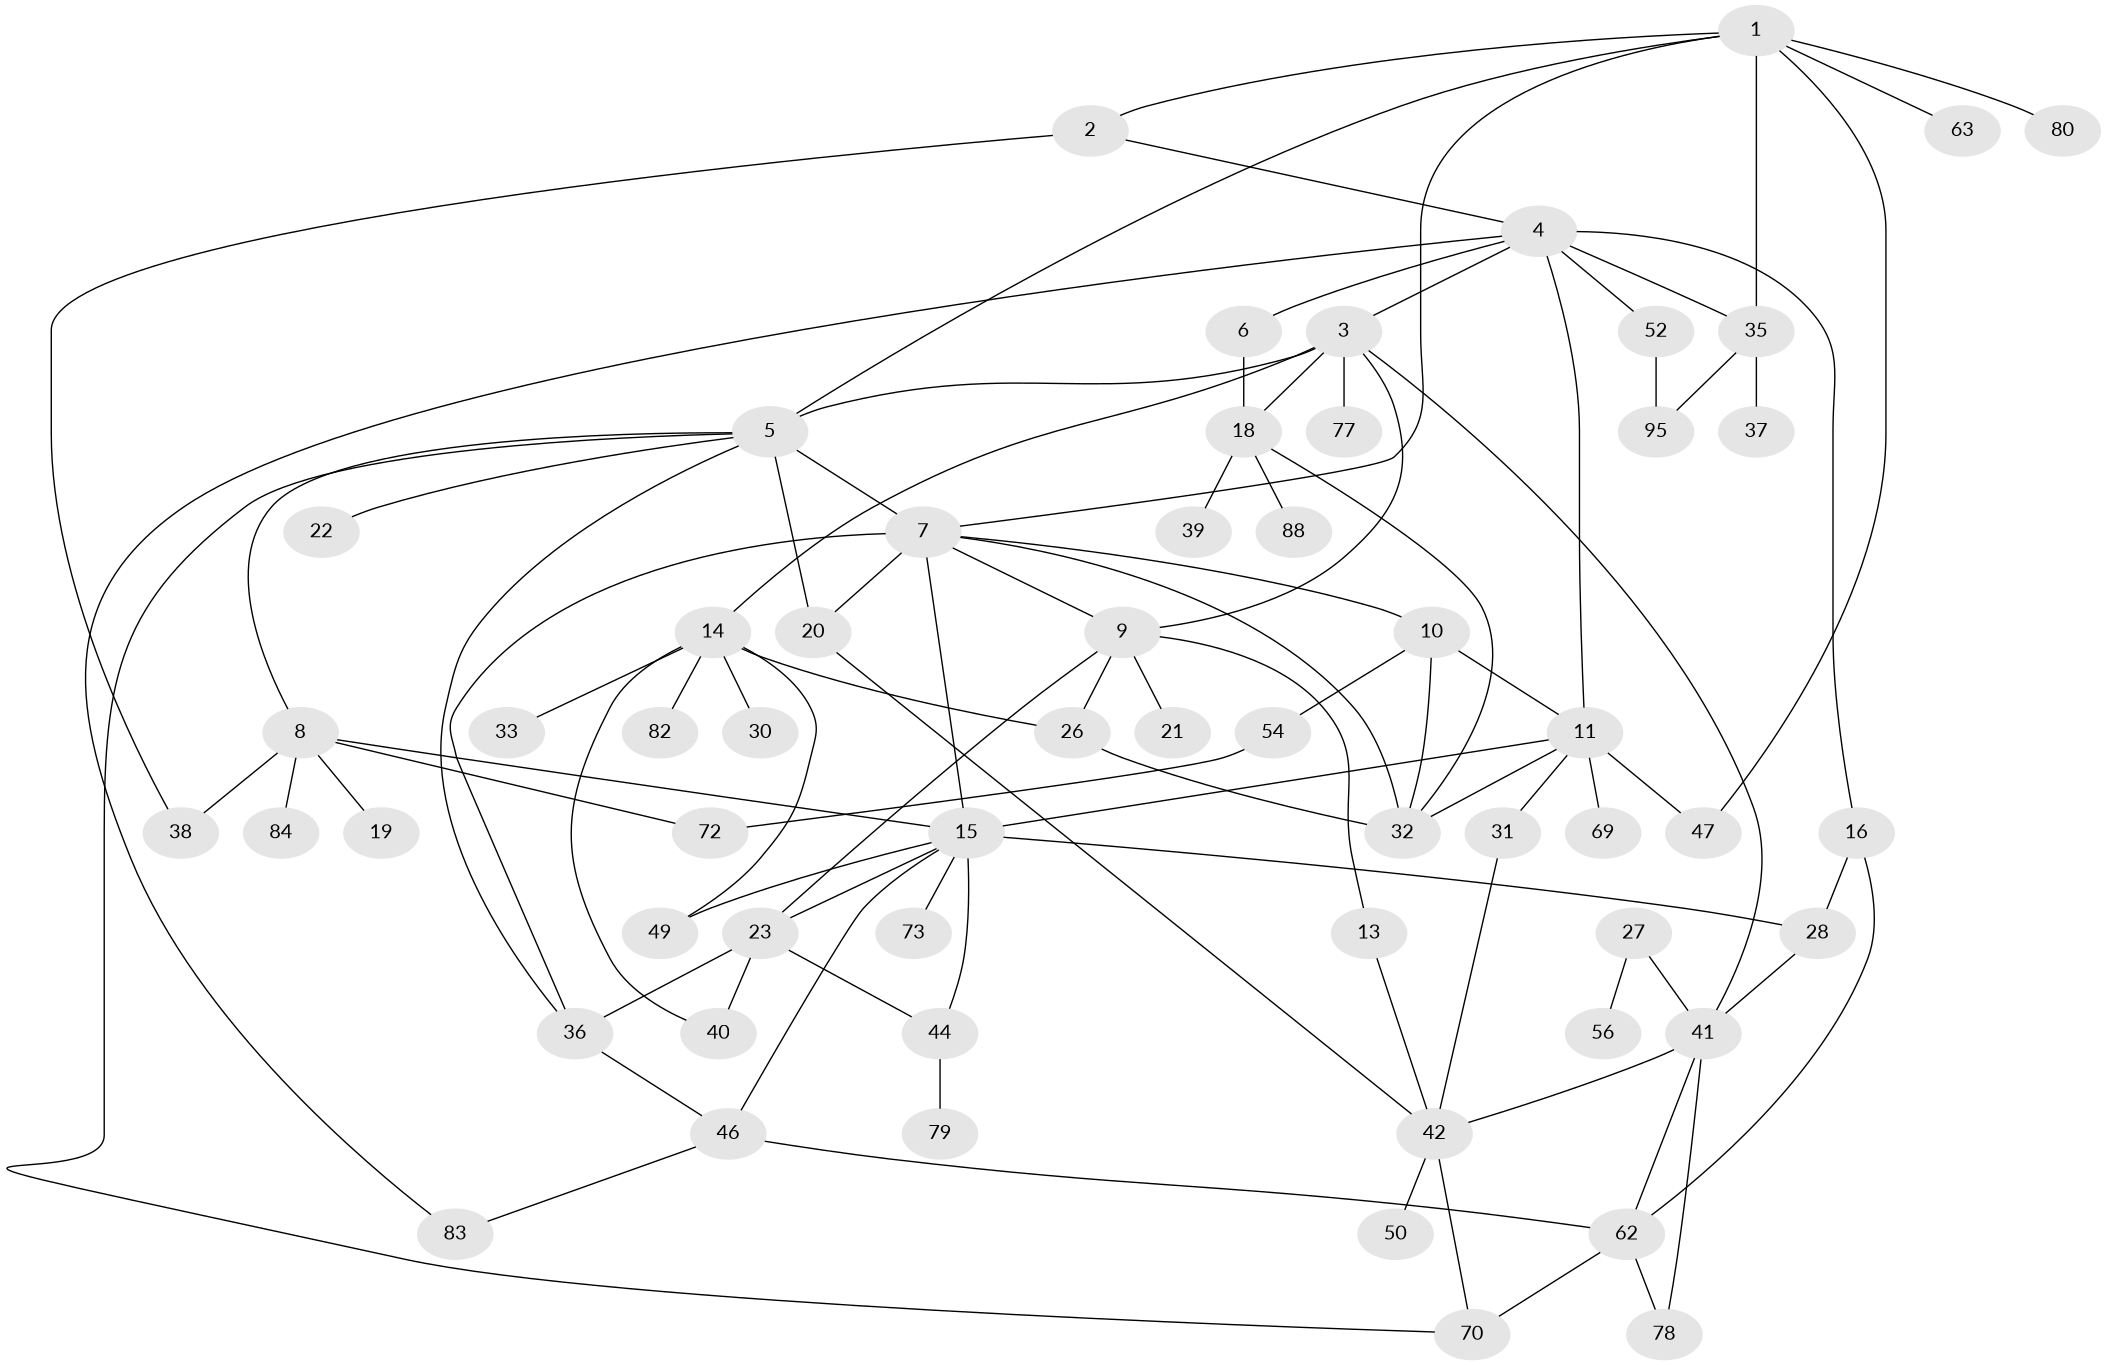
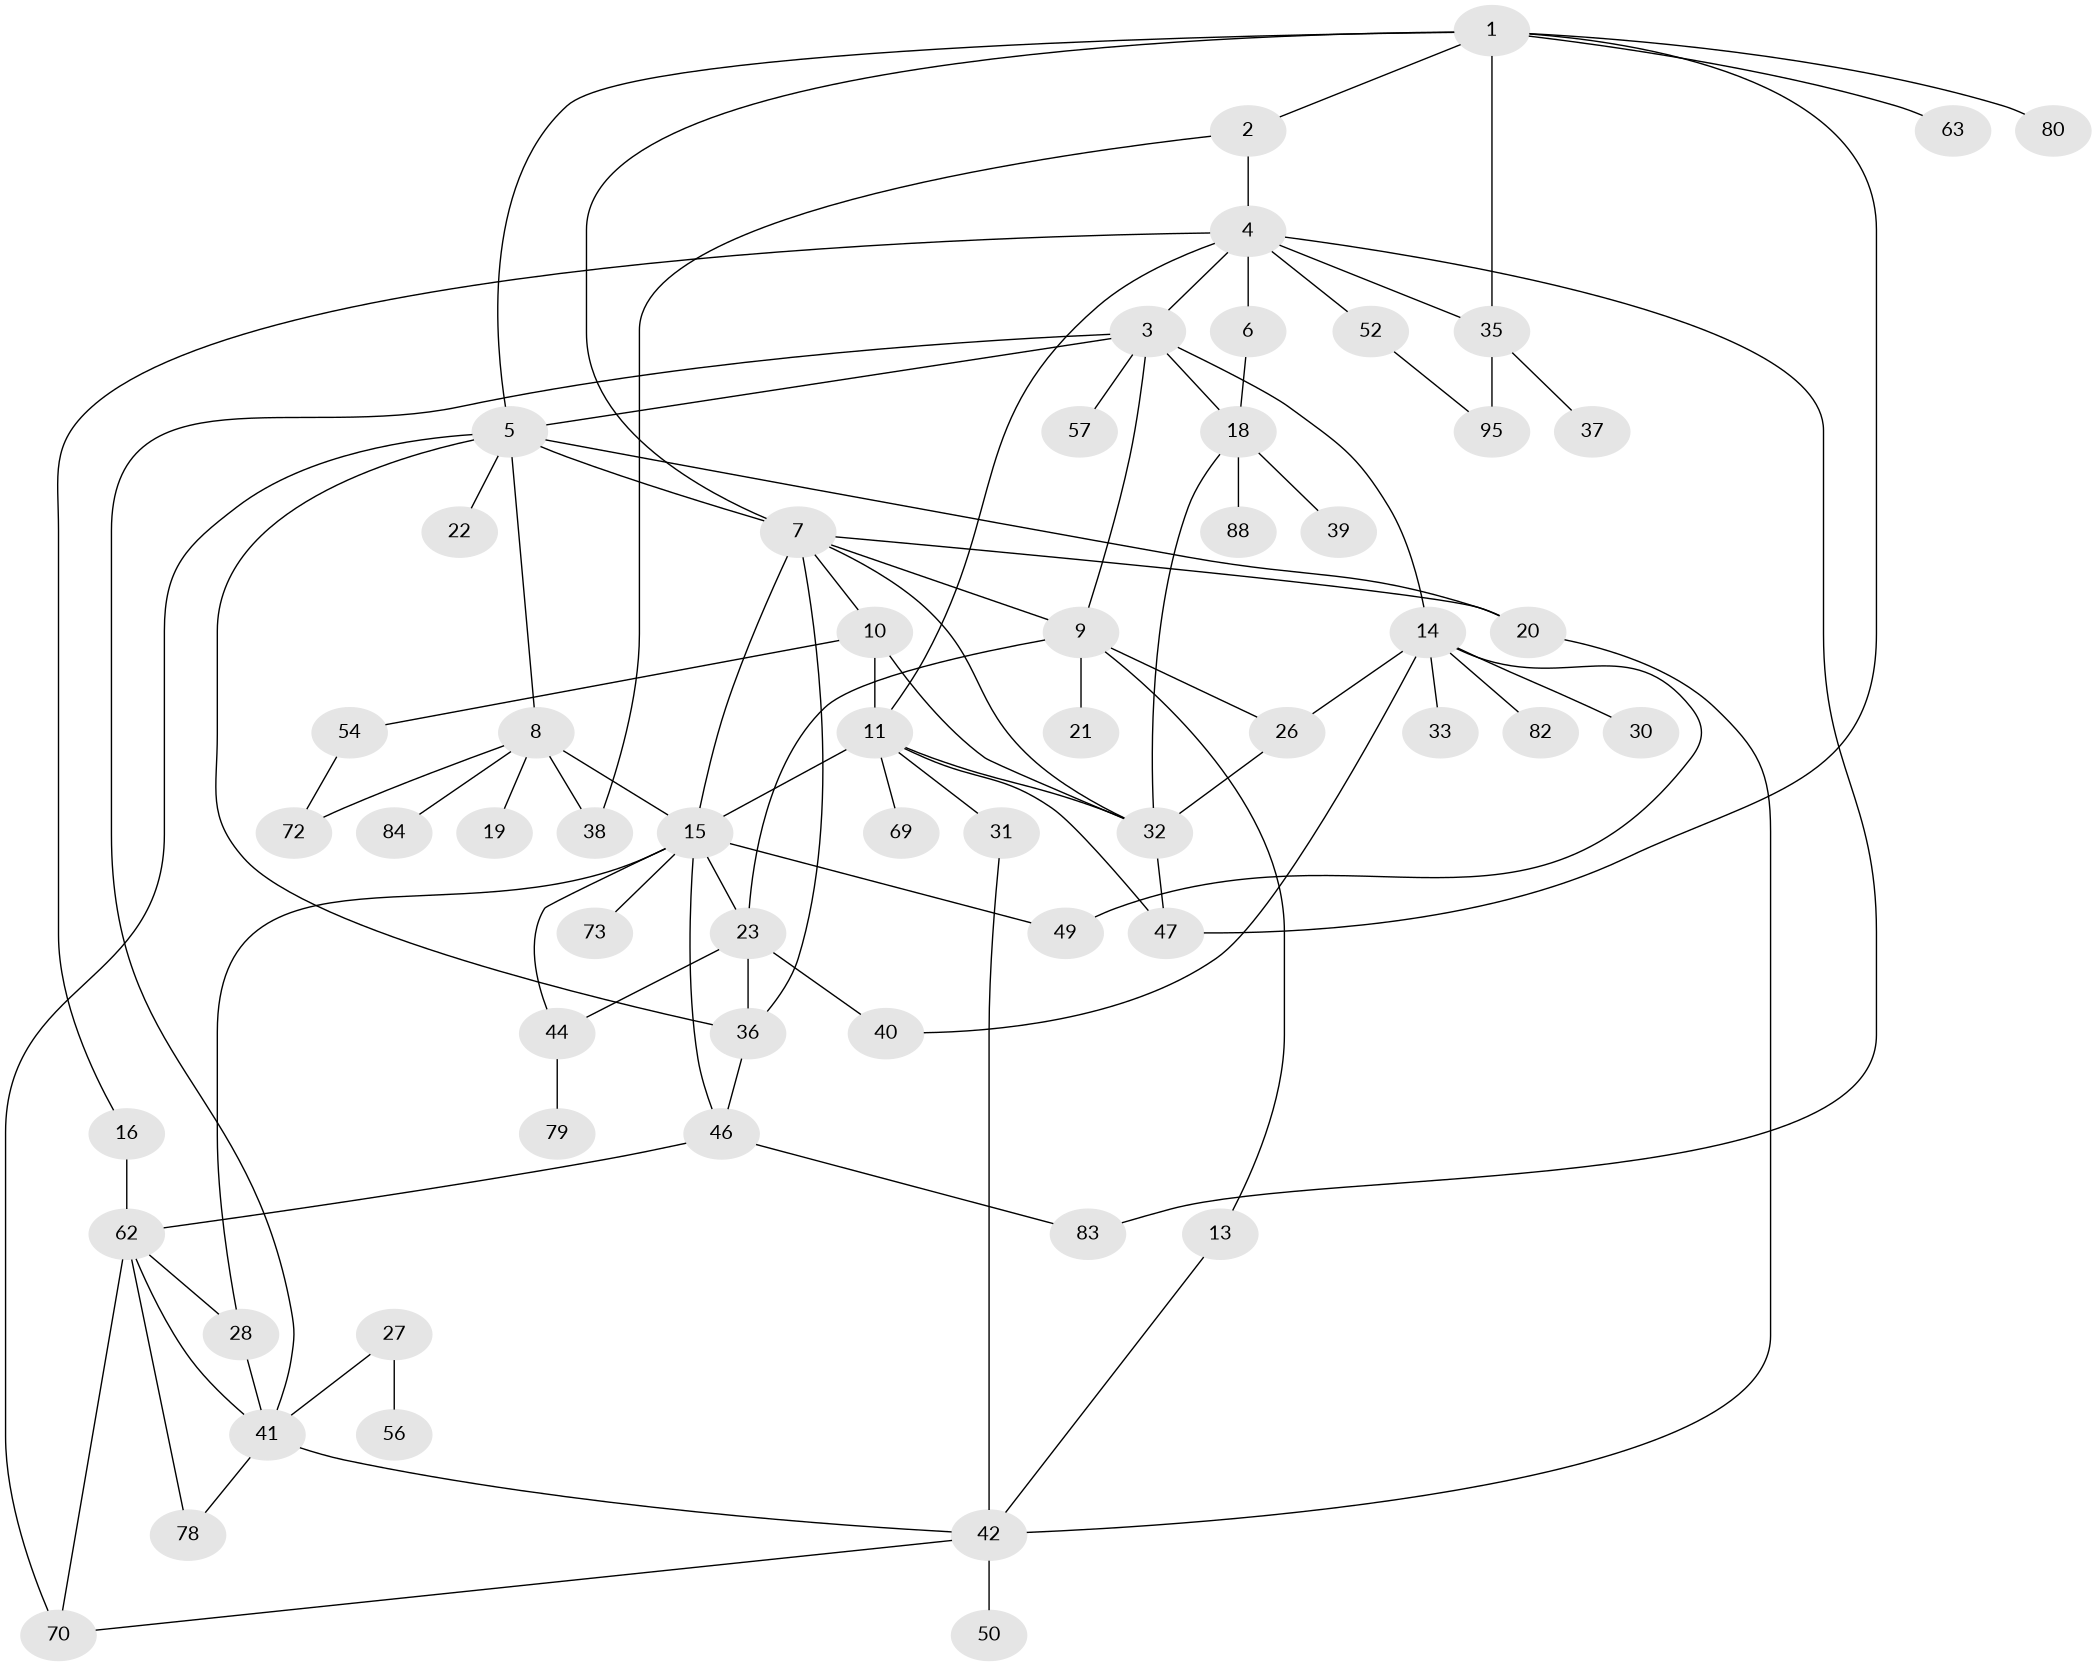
node "77": label "77" -> "57"
edge "32" -- "47": added
edge "16" -- "28": now "62" -- "28"
